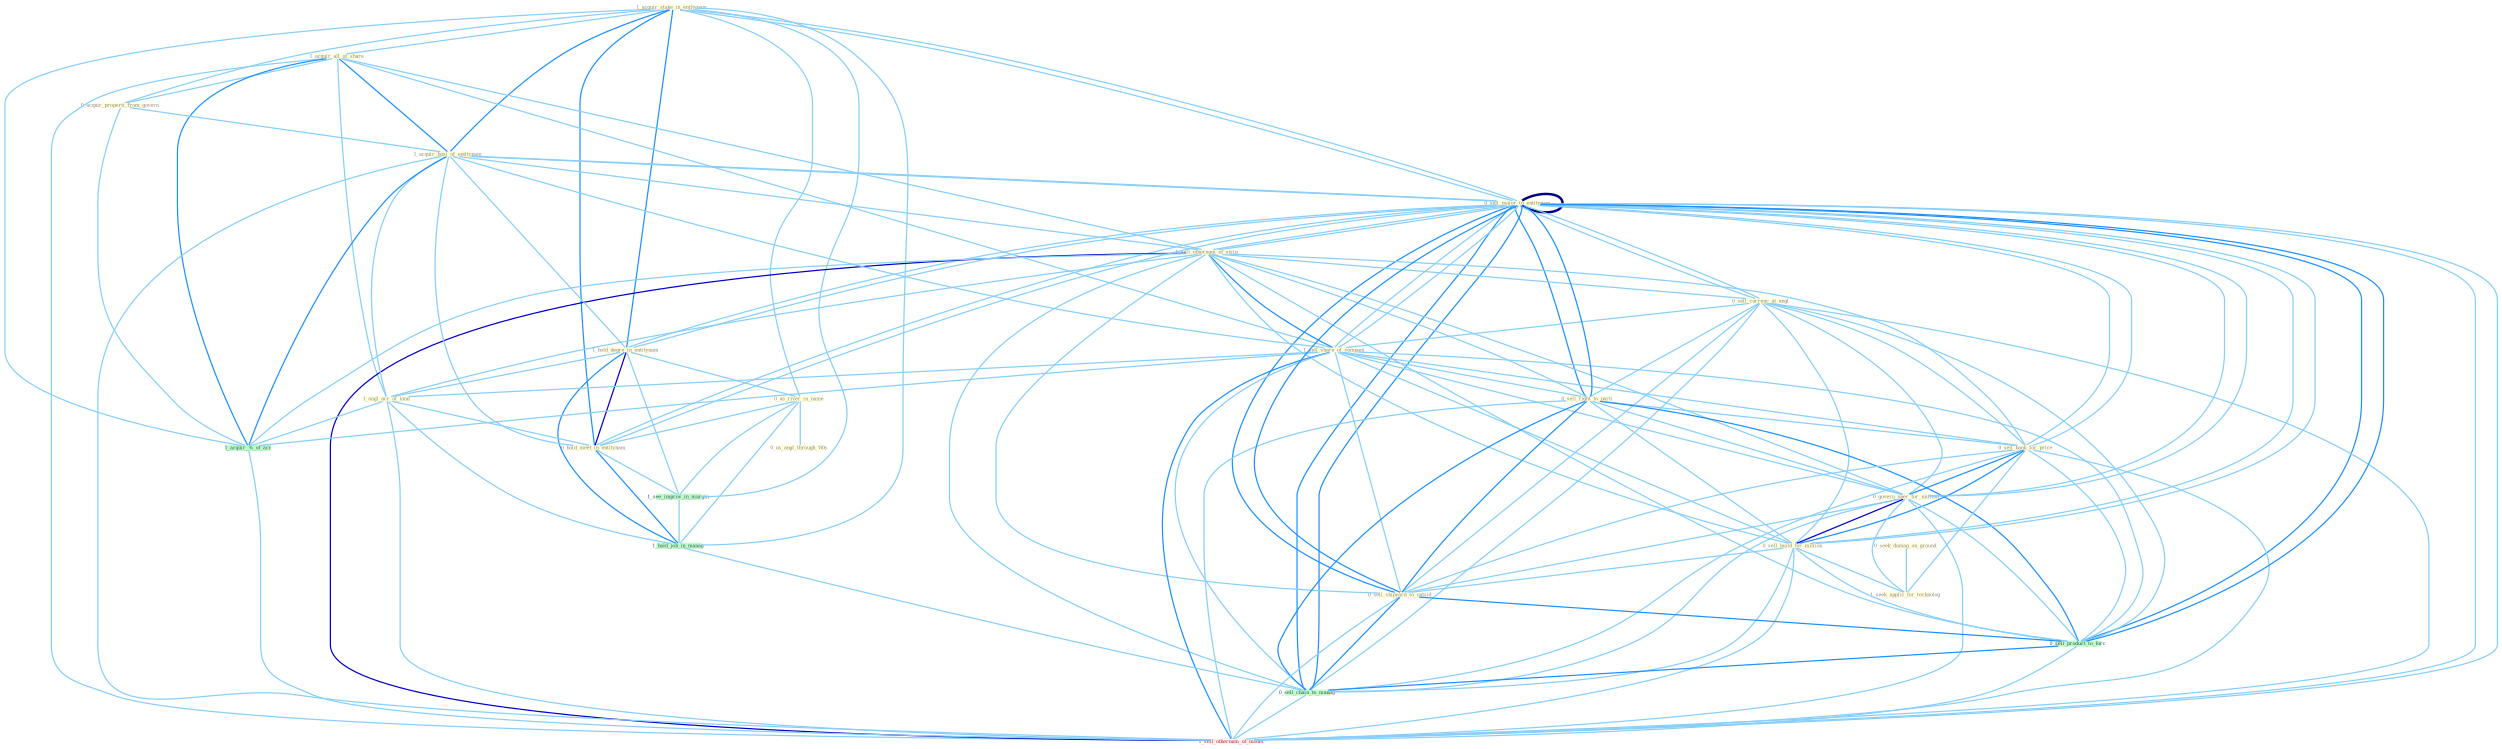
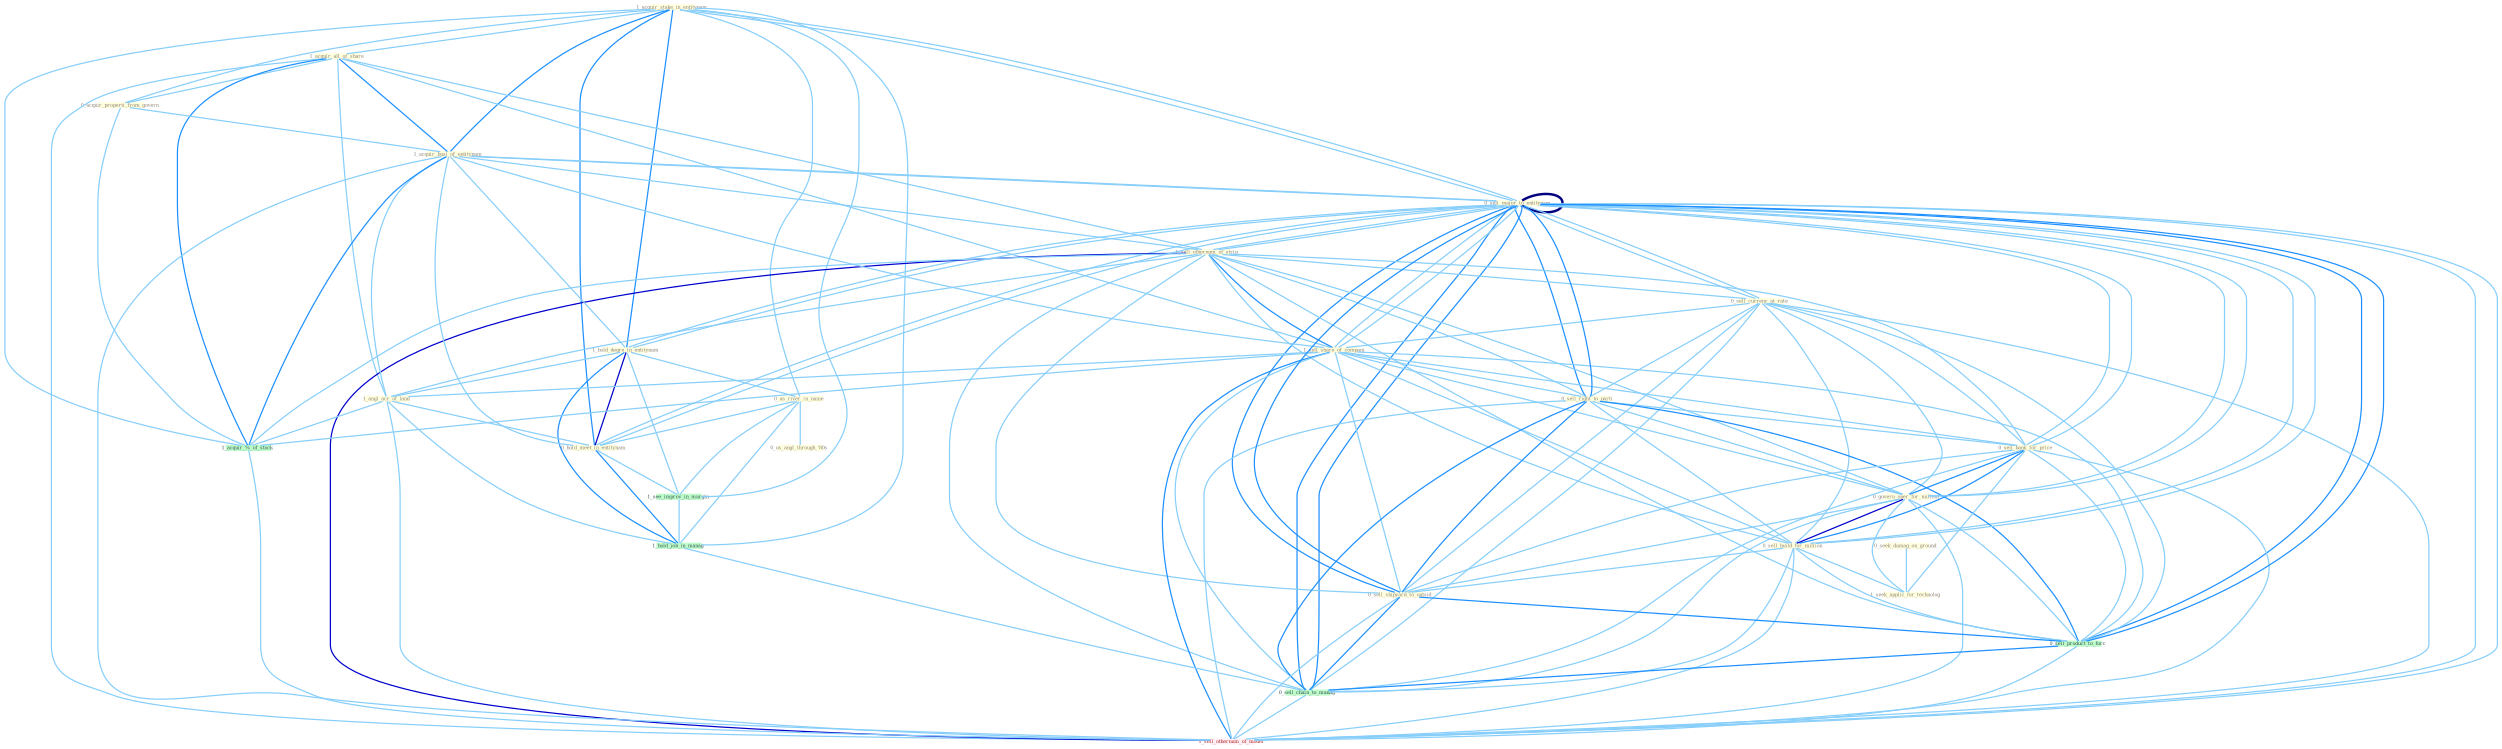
node "0_sell_currenc_at_angl": label "0_sell_currenc_at_angl" -> "0_sell_currenc_at_rate"
node "1_acquir_%_of_acr": label "1_acquir_%_of_acr" -> "1_acquir_%_of_stock"
